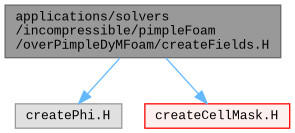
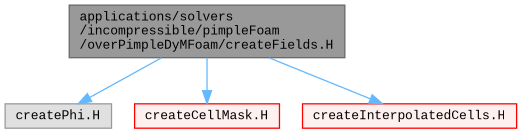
node "createInterpolatedCells.H": added
